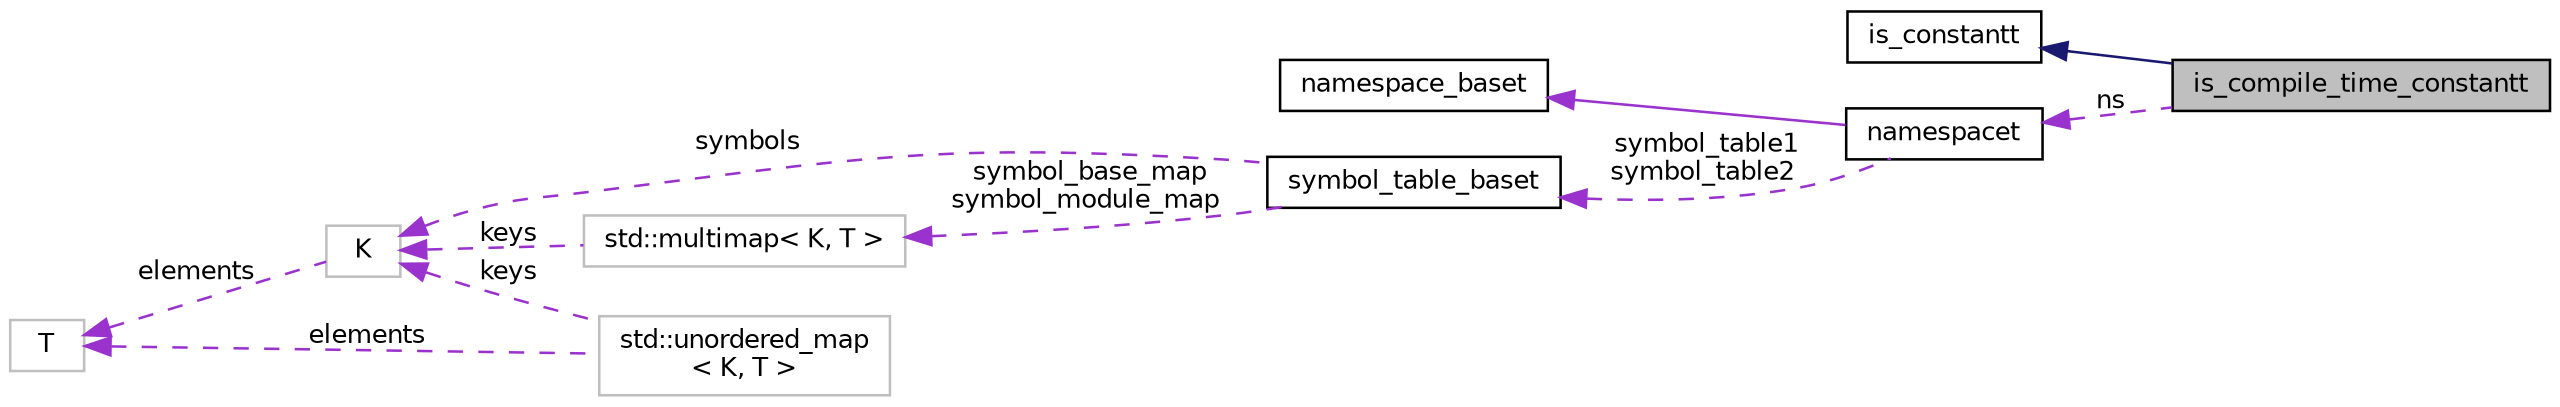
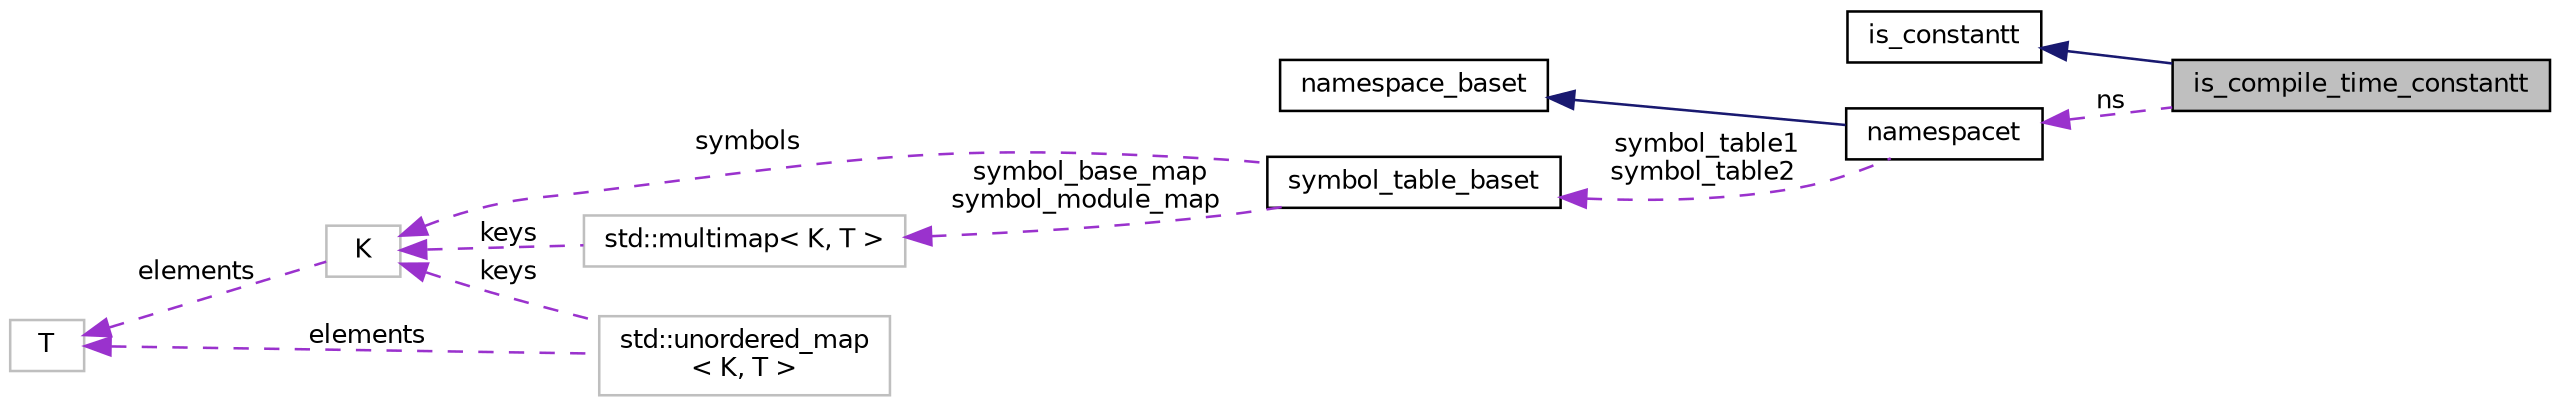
edge "namespacet" -> "namespace_baset": color darkorchid3 -> midnightblue
